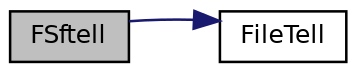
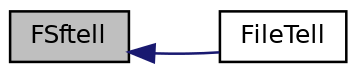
edge "FSftell" -> "FileTell": reversed
